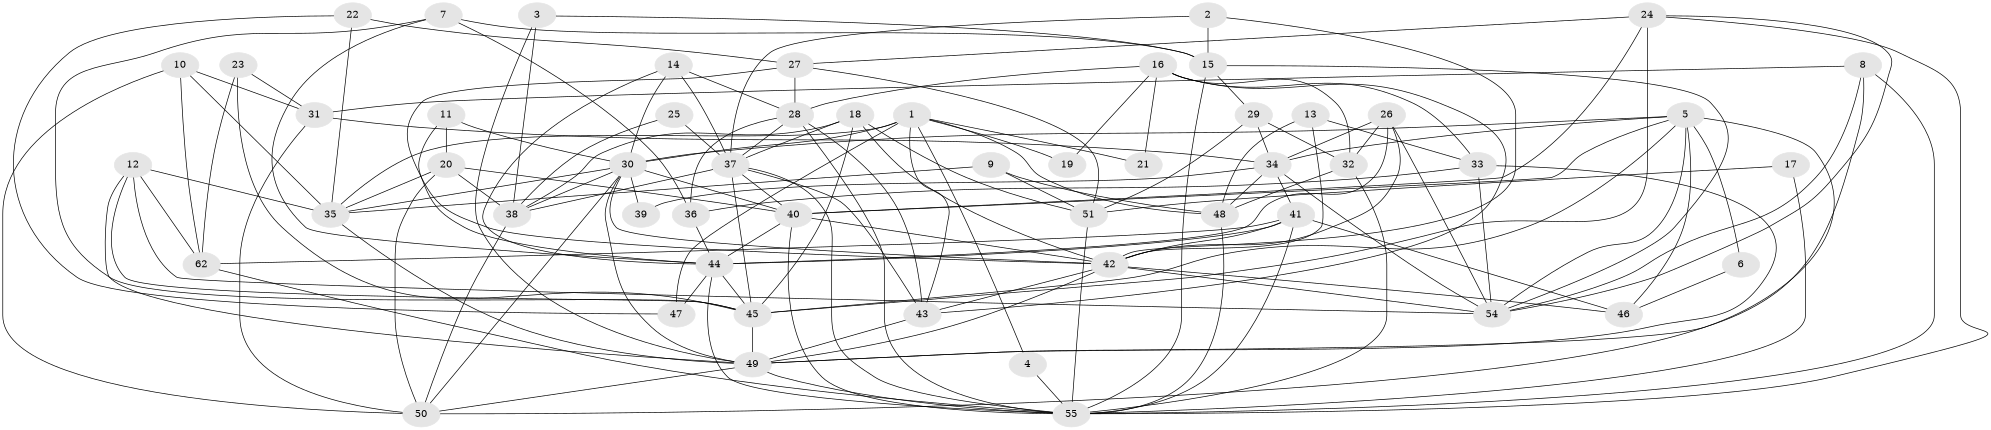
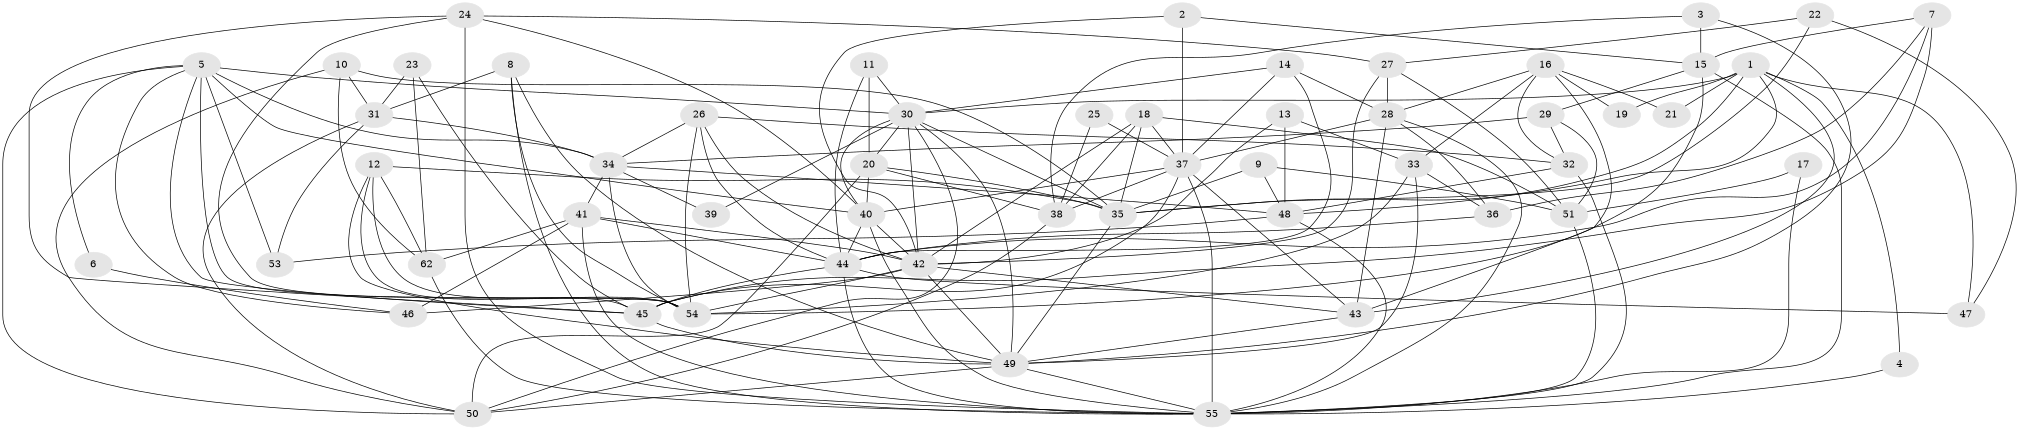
edge "30" -- "38": now "30" -- "20"
edge "18" -- "45": now "18" -- "35"
node "53": added
